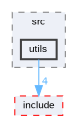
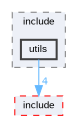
cluster "src": label "src" -> "include"
